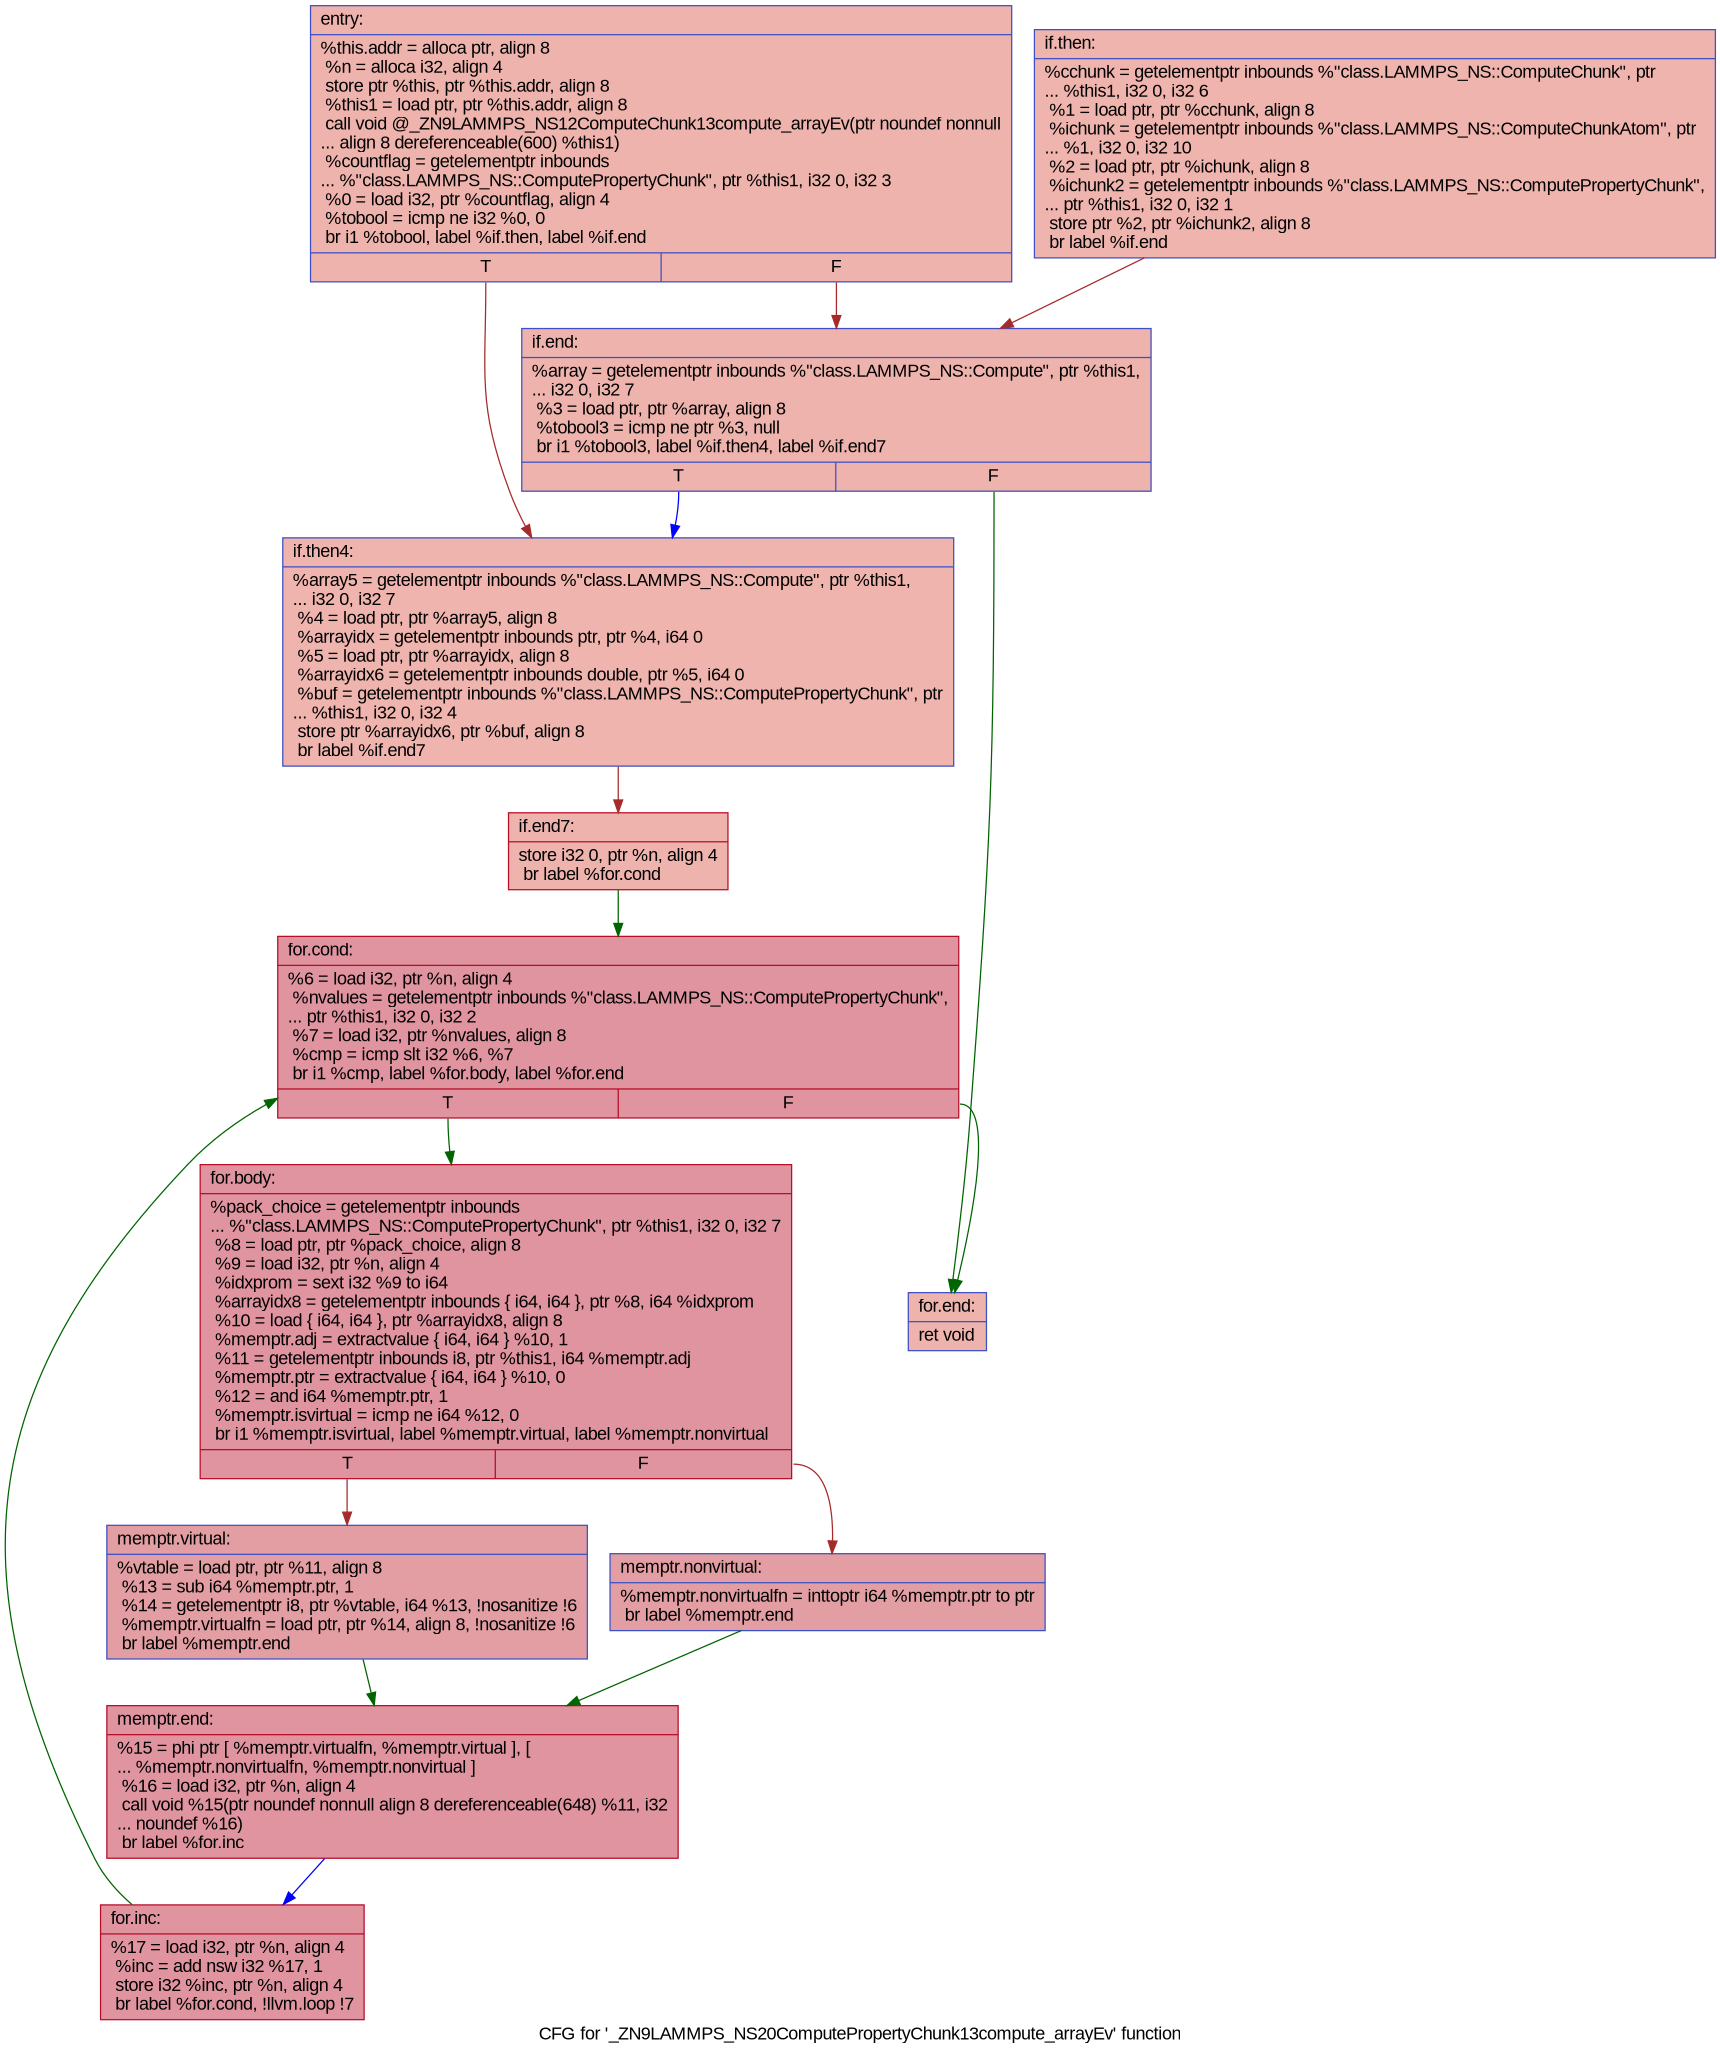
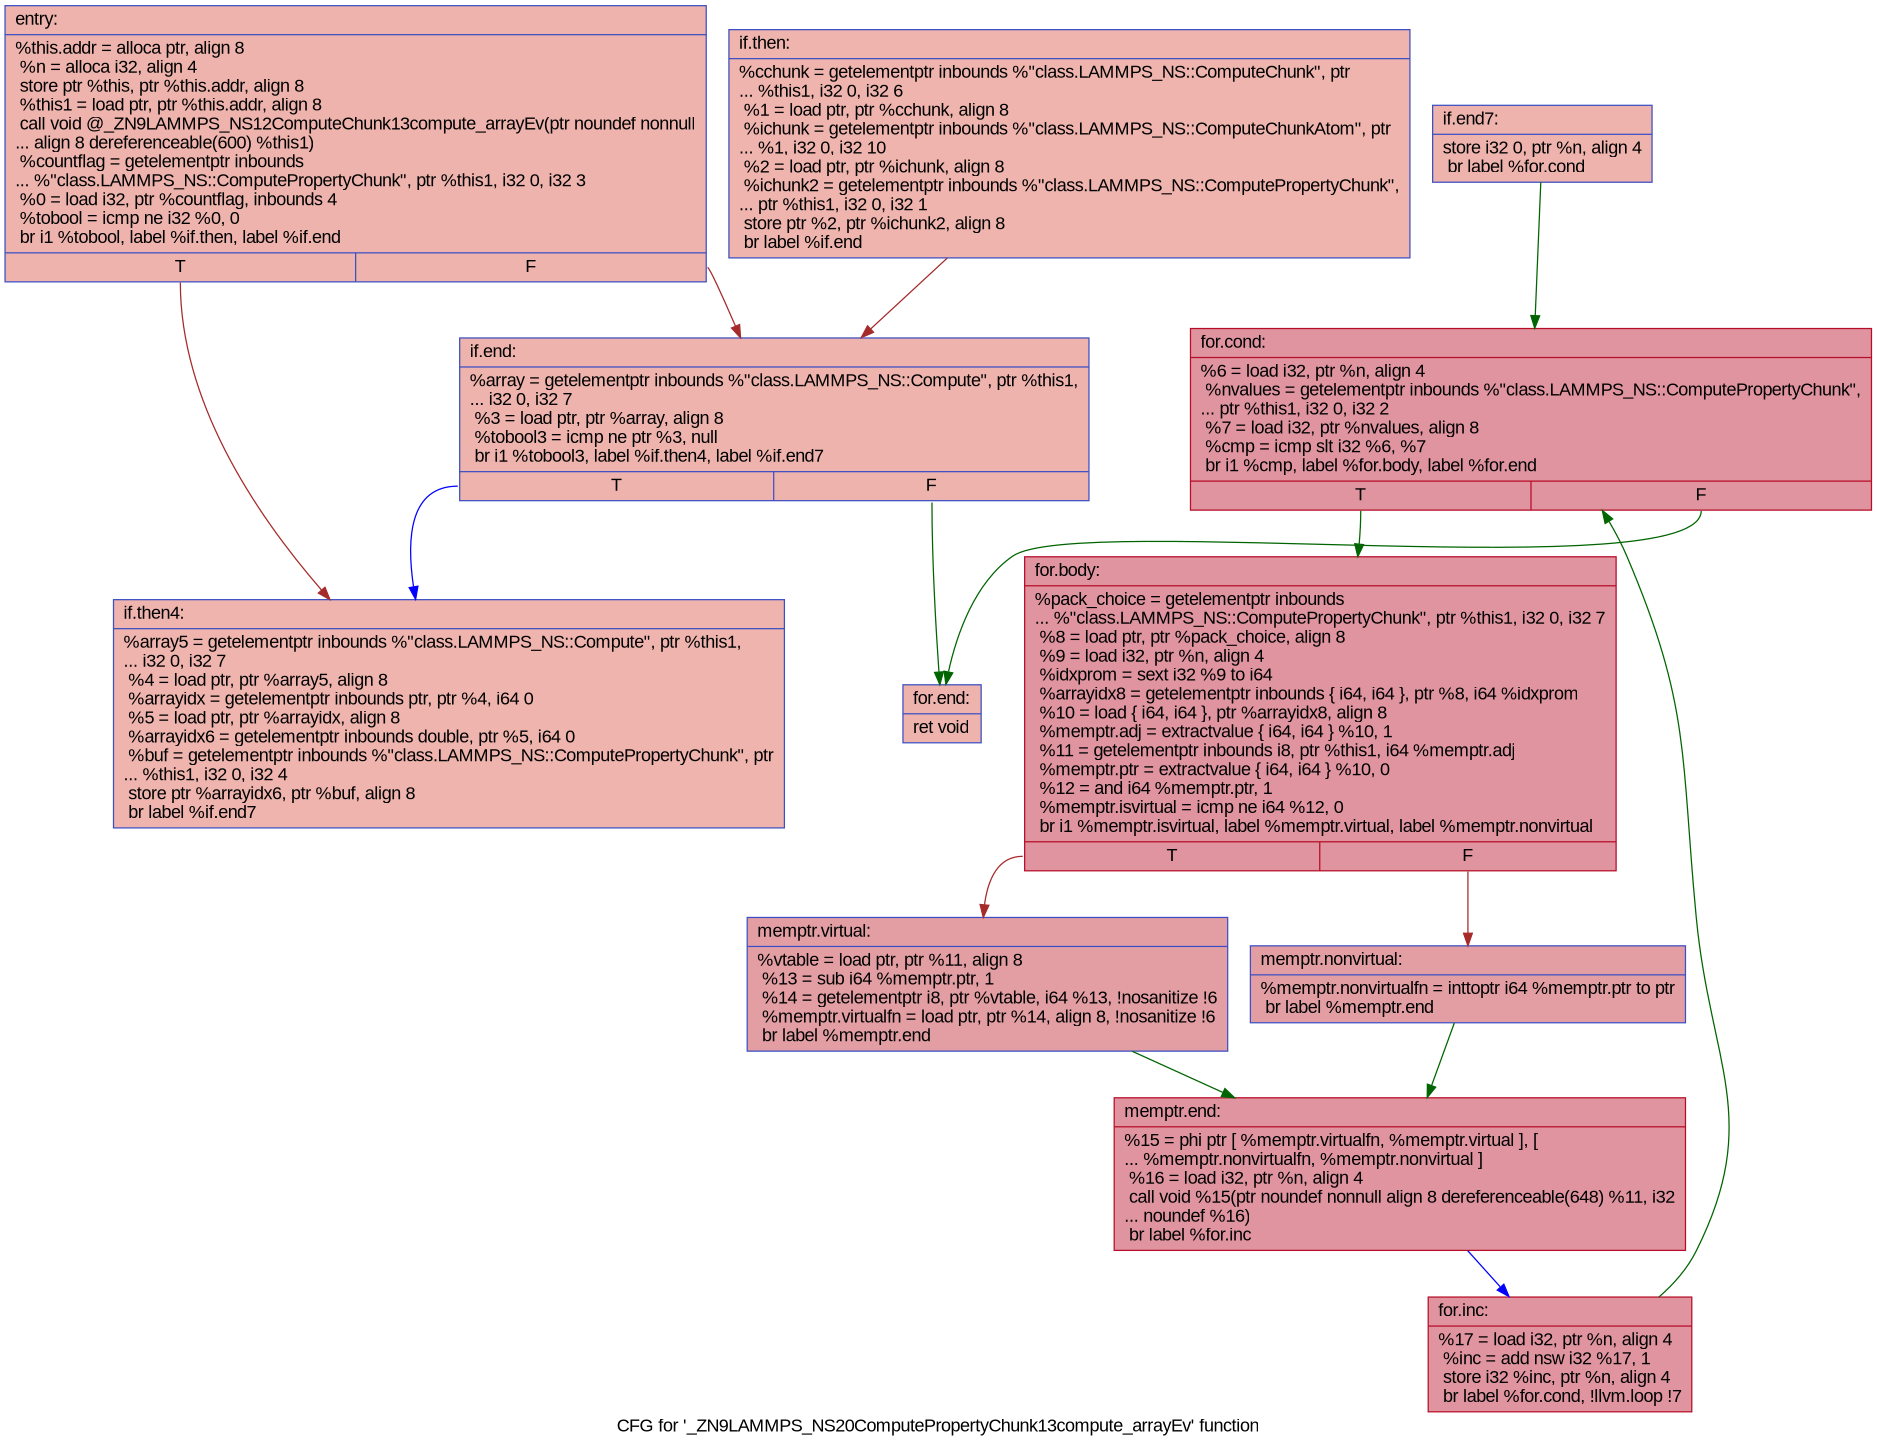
node "entry:": text "%0 = load i32, ptr %countflag, align 4" -> "%0 = load i32, ptr %countflag, inbounds 4"
edge "if.then4:" -> "if.end7:": removed
node "if.end7:": color #b70d28ff -> #3d50c3ff
